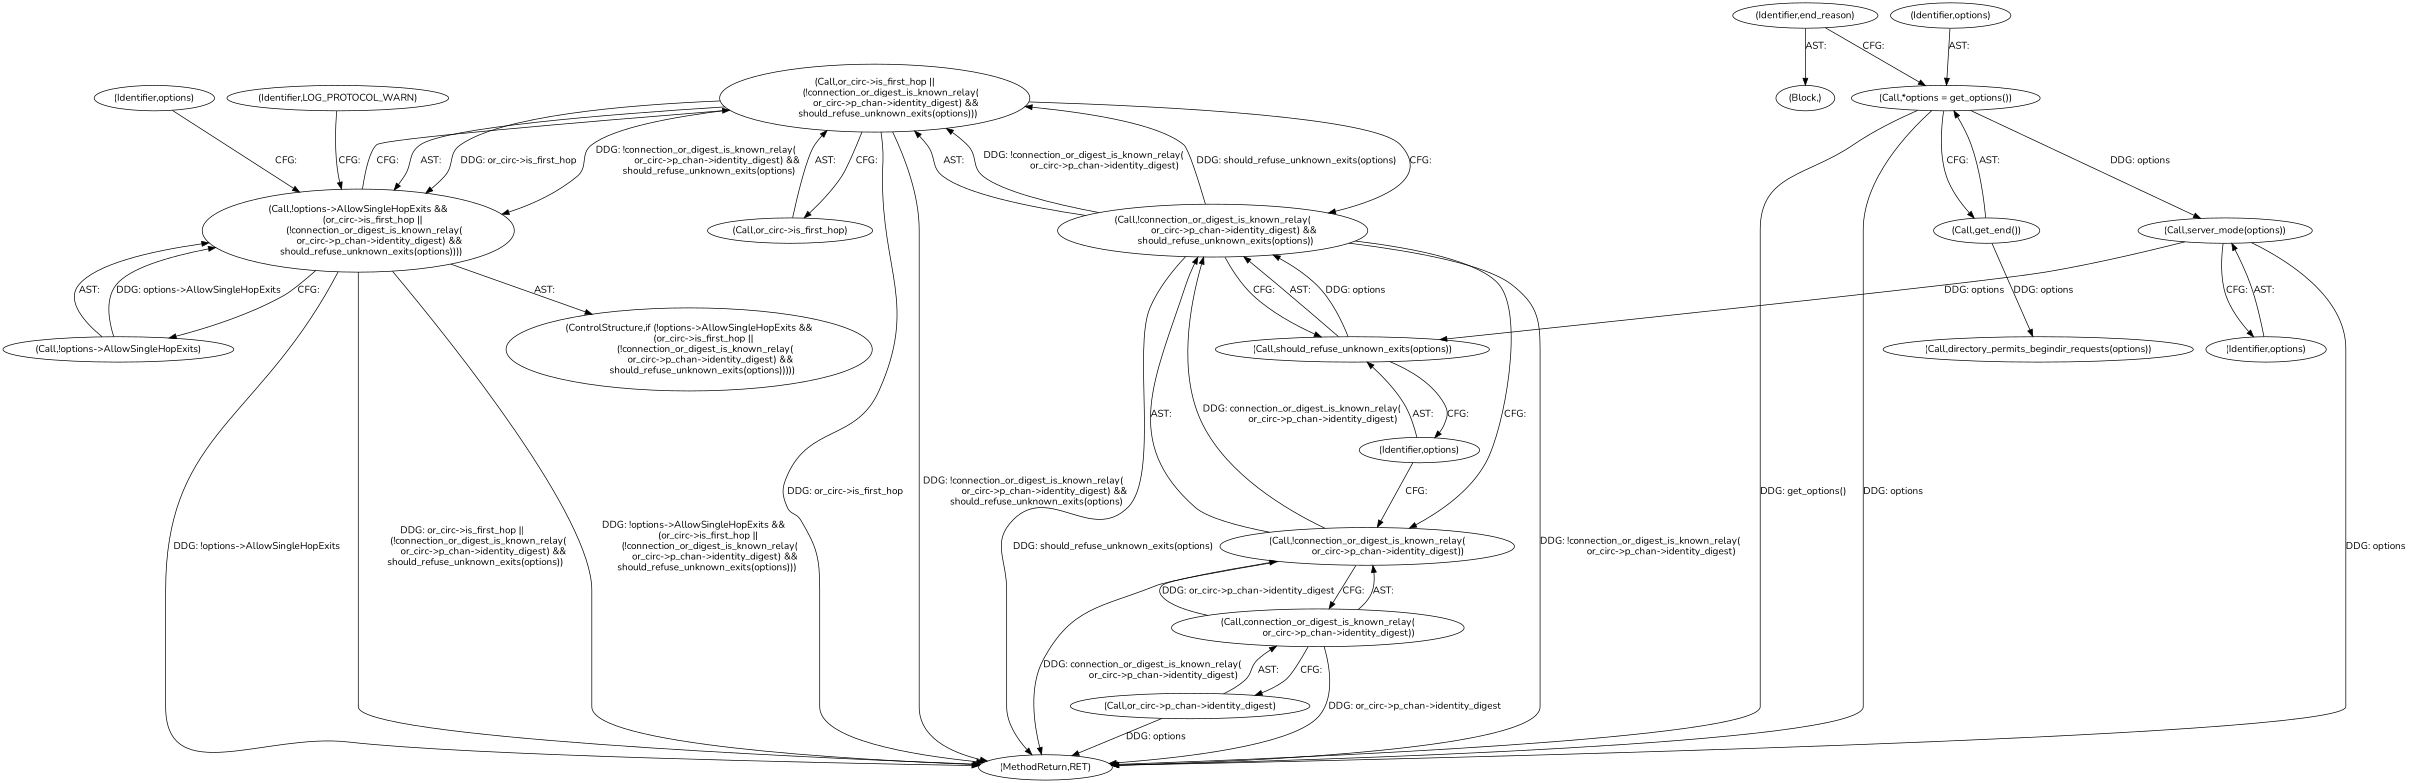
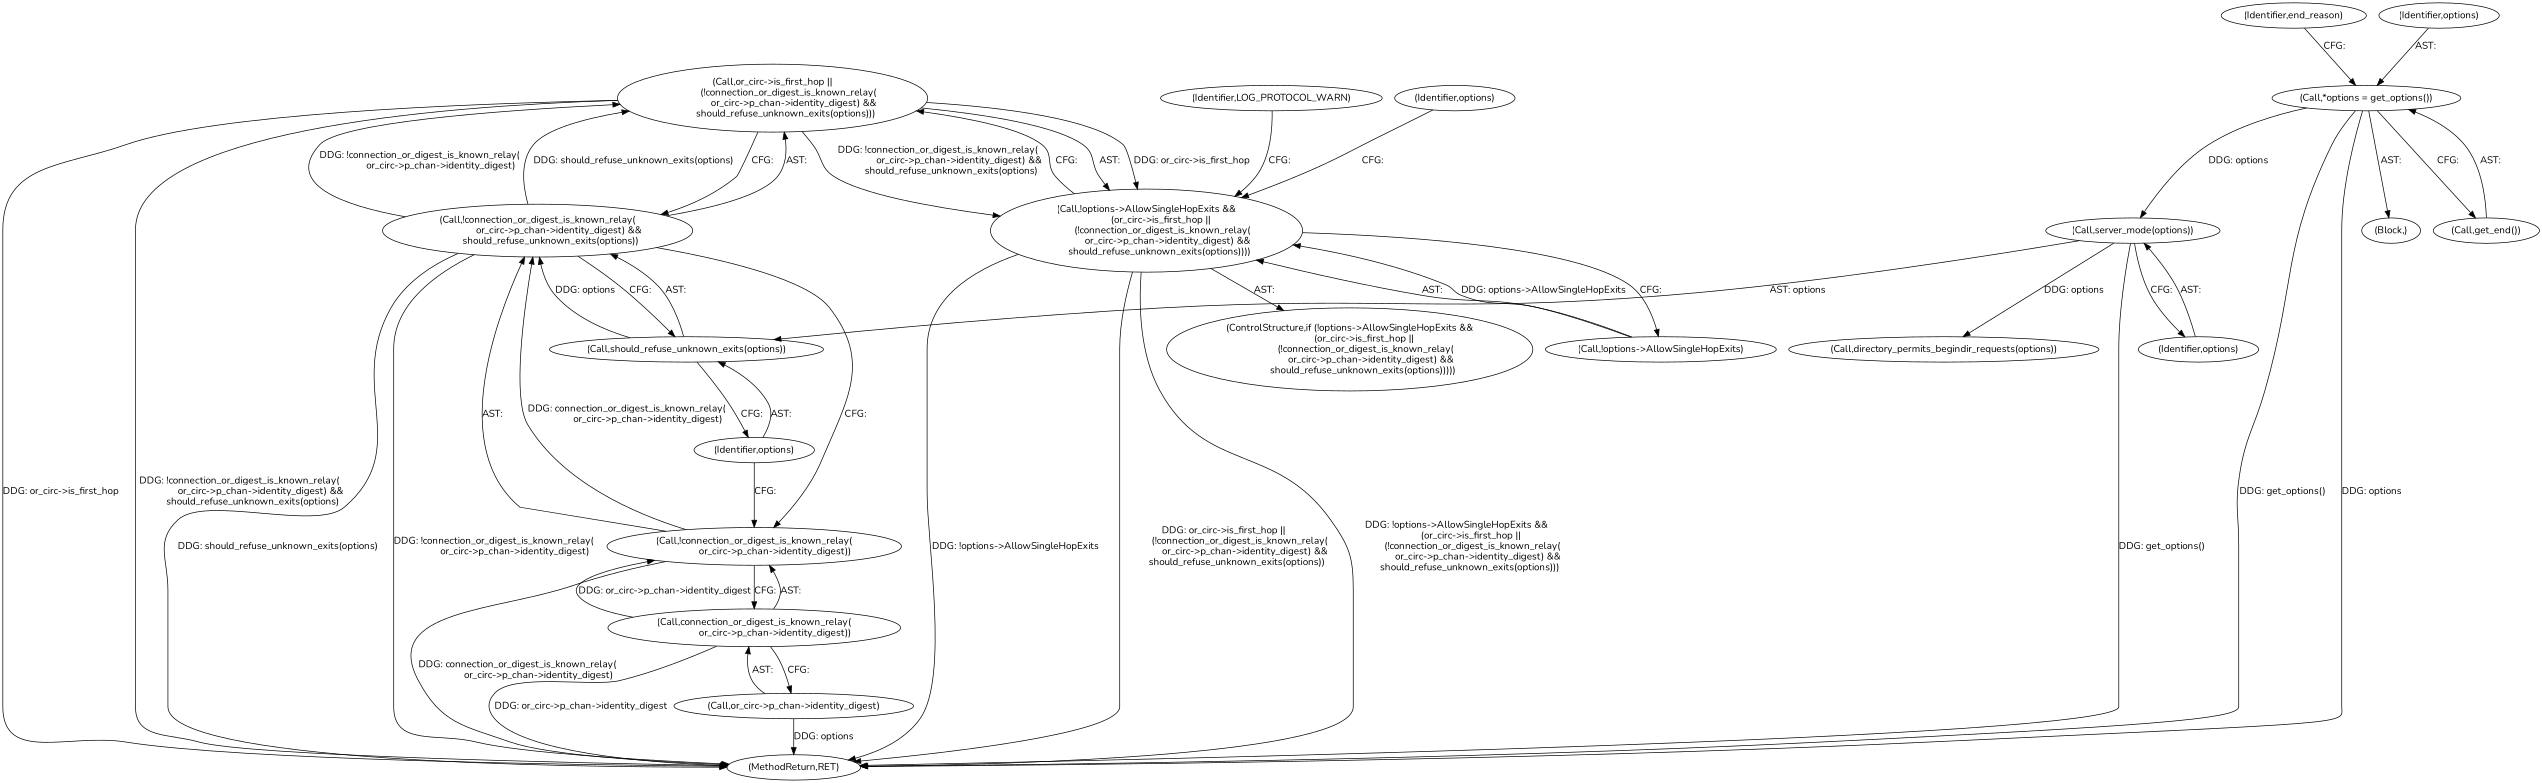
edge "(Identifier,end_reason)" -> "(Block,)": now "(Call,*options = get_options())" -> "(Block,)"
node "(Call,or_circ->is_first_hop)": removed
edge "(Call,get_end())" -> "(Call,directory_permits_begindir_requests(options))": now "(Call,server_mode(options))" -> "(Call,directory_permits_begindir_requests(options))"
edge "(Call,server_mode(options))" -> "(Call,should_refuse_unknown_exits(options))": label "DDG: options" -> "AST: options"
edge "(Call,server_mode(options))" -> "(MethodReturn,RET)": label "DDG: options" -> "DDG: get_options()"
